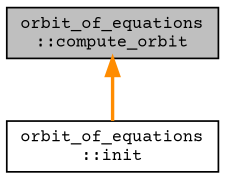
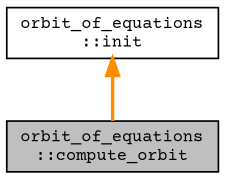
edge "orbit_of_equations ::init" -> "orbit_of_equations ::compute_orbit": reversed
